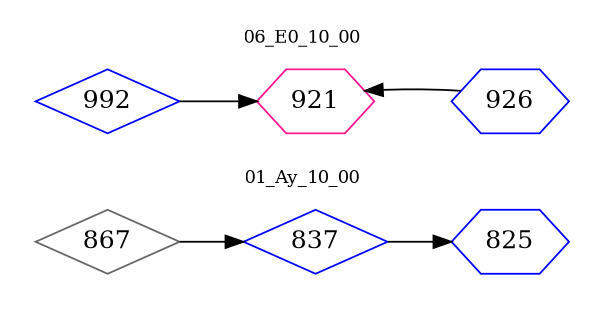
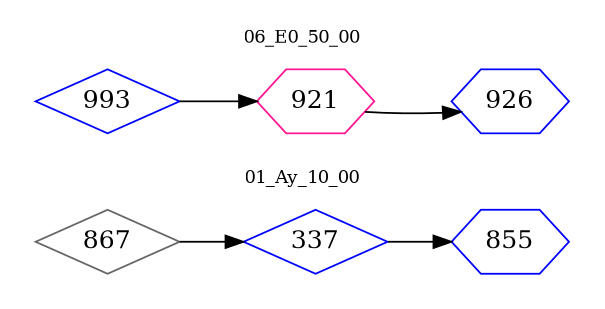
cluster "06_E0_10_00": label "06_E0_10_00" -> "06_E0_50_00"
edge "926" -> "921": reversed
node "992": label "992" -> "993"
node "837": label "837" -> "337"
node "825": label "825" -> "855"
